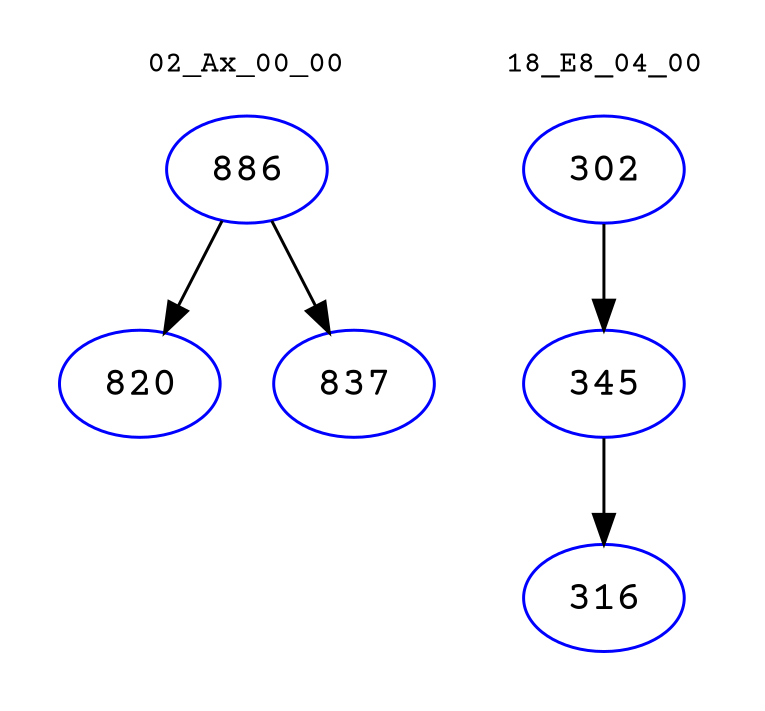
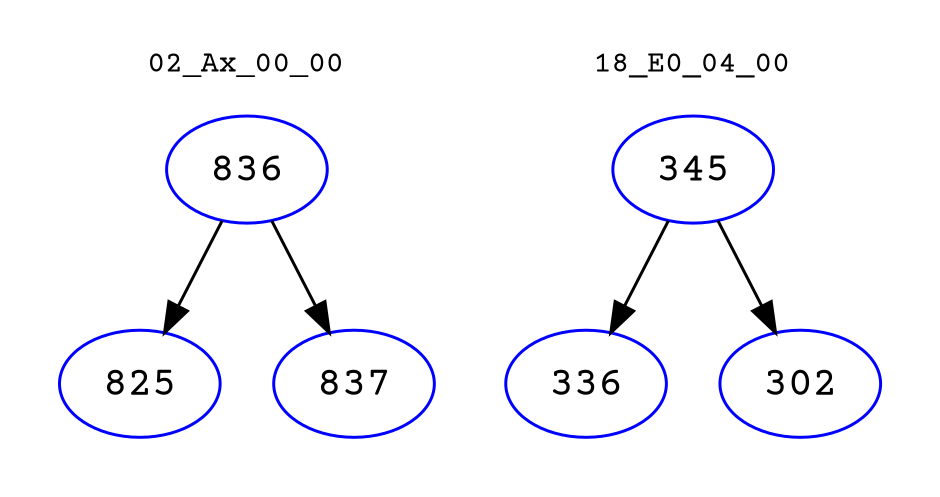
cluster "18_E8_04_00": label "18_E8_04_00" -> "18_E0_04_00"
node "886": label "886" -> "836"
edge "302" -> "345": reversed
node "820": label "820" -> "825"
node "316": label "316" -> "336"
